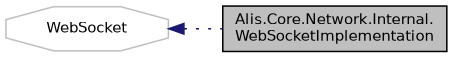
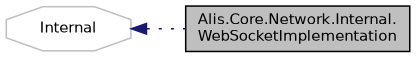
node "WebSocket": label "WebSocket" -> "Internal"
